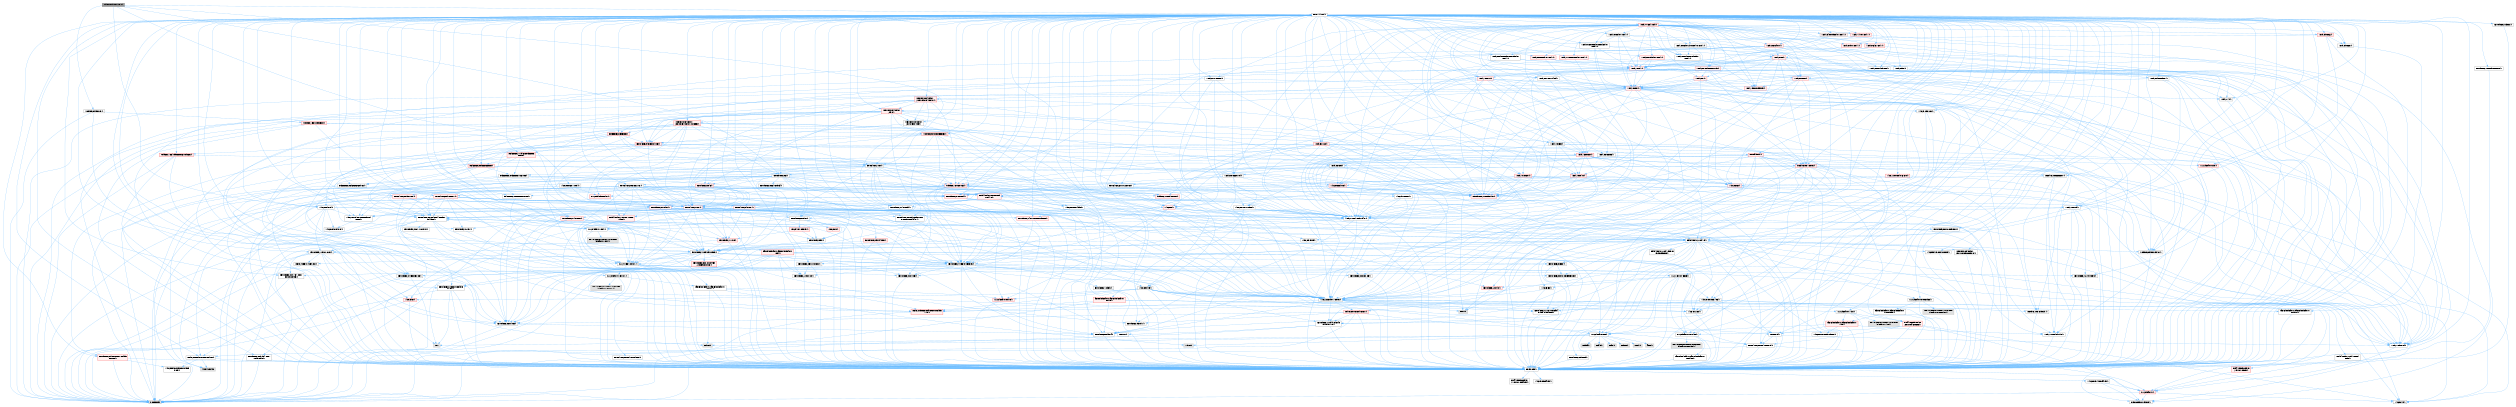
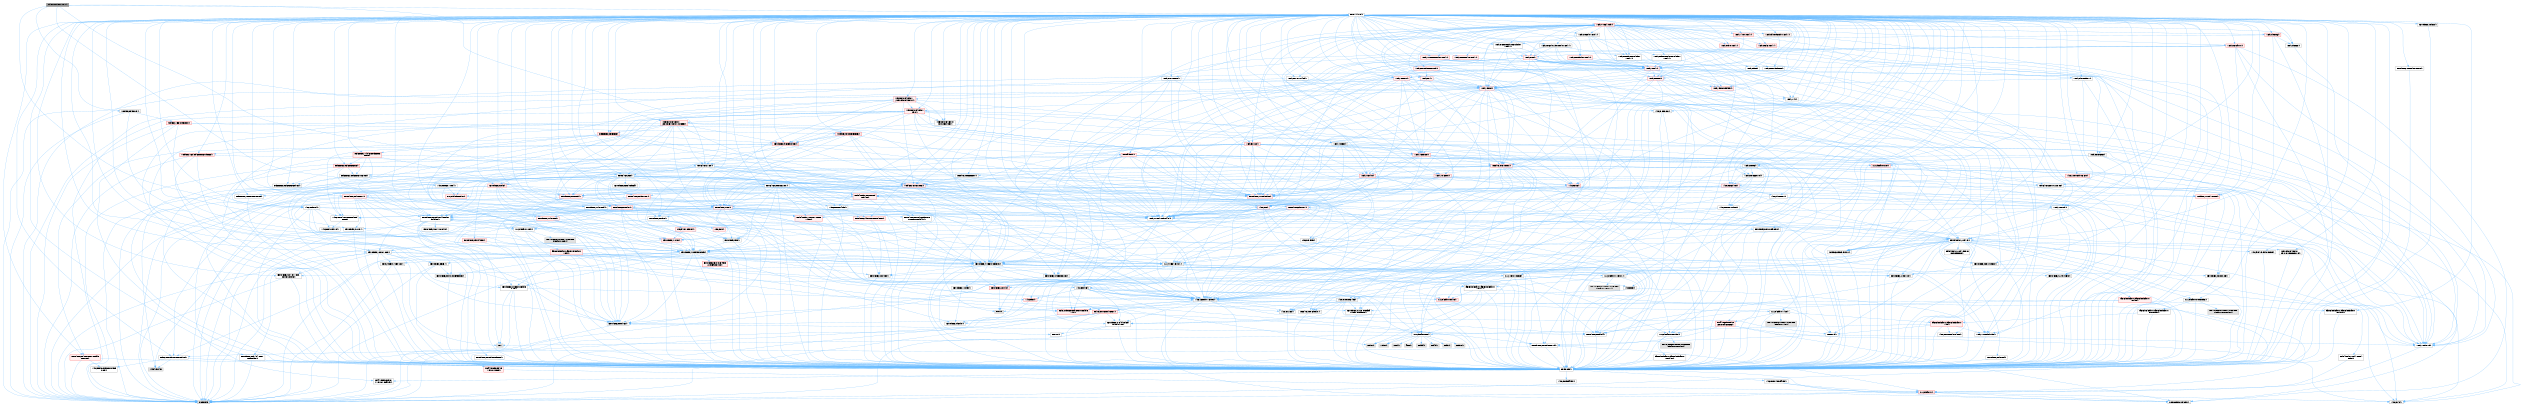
edge "Logging/LogCategory.h" -> "CoreTypes.h": now "Logging/LogCategory.h" -> "ProfilingDebugging /UMemoryDefines.h"
